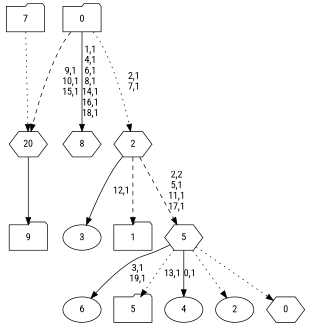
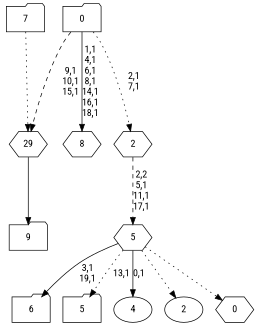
node "20": label "20" -> "29"
node "3": removed
node "1": removed
node "6": shape ellipse -> folder
